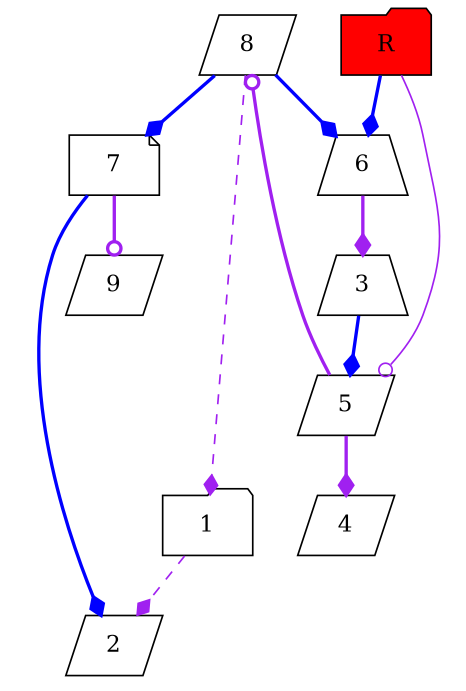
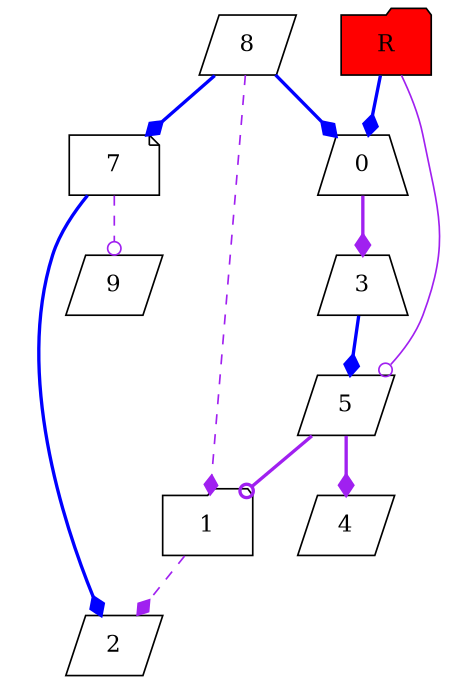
node "6": label "6" -> "0"
edge "7" -> "9": style bold -> dashed
edge "5" -> "8": now "5" -> "1"
